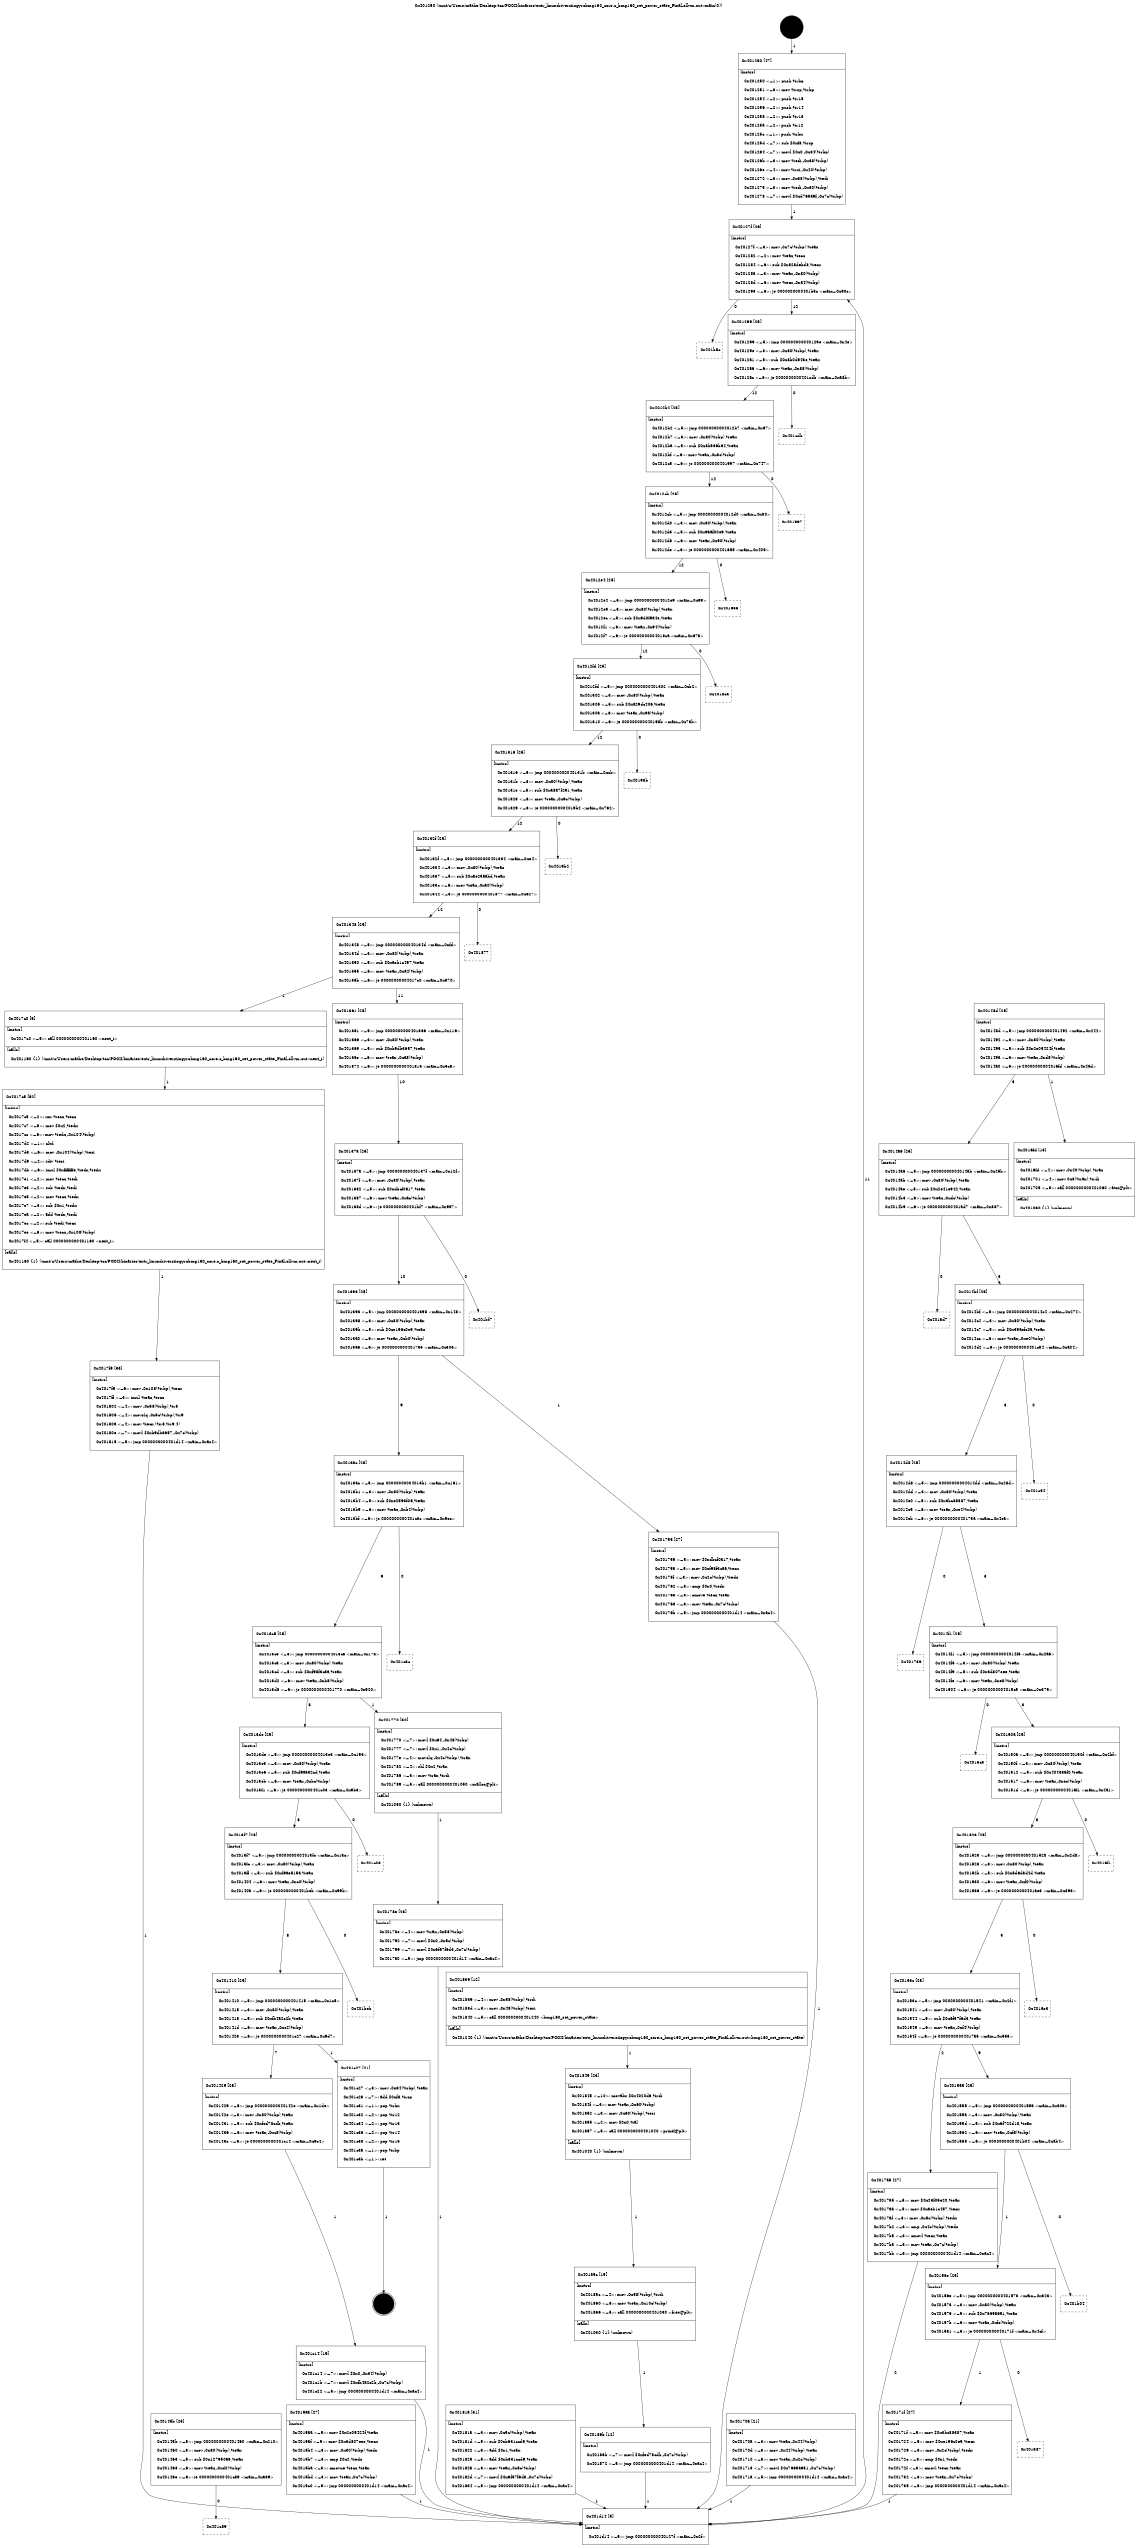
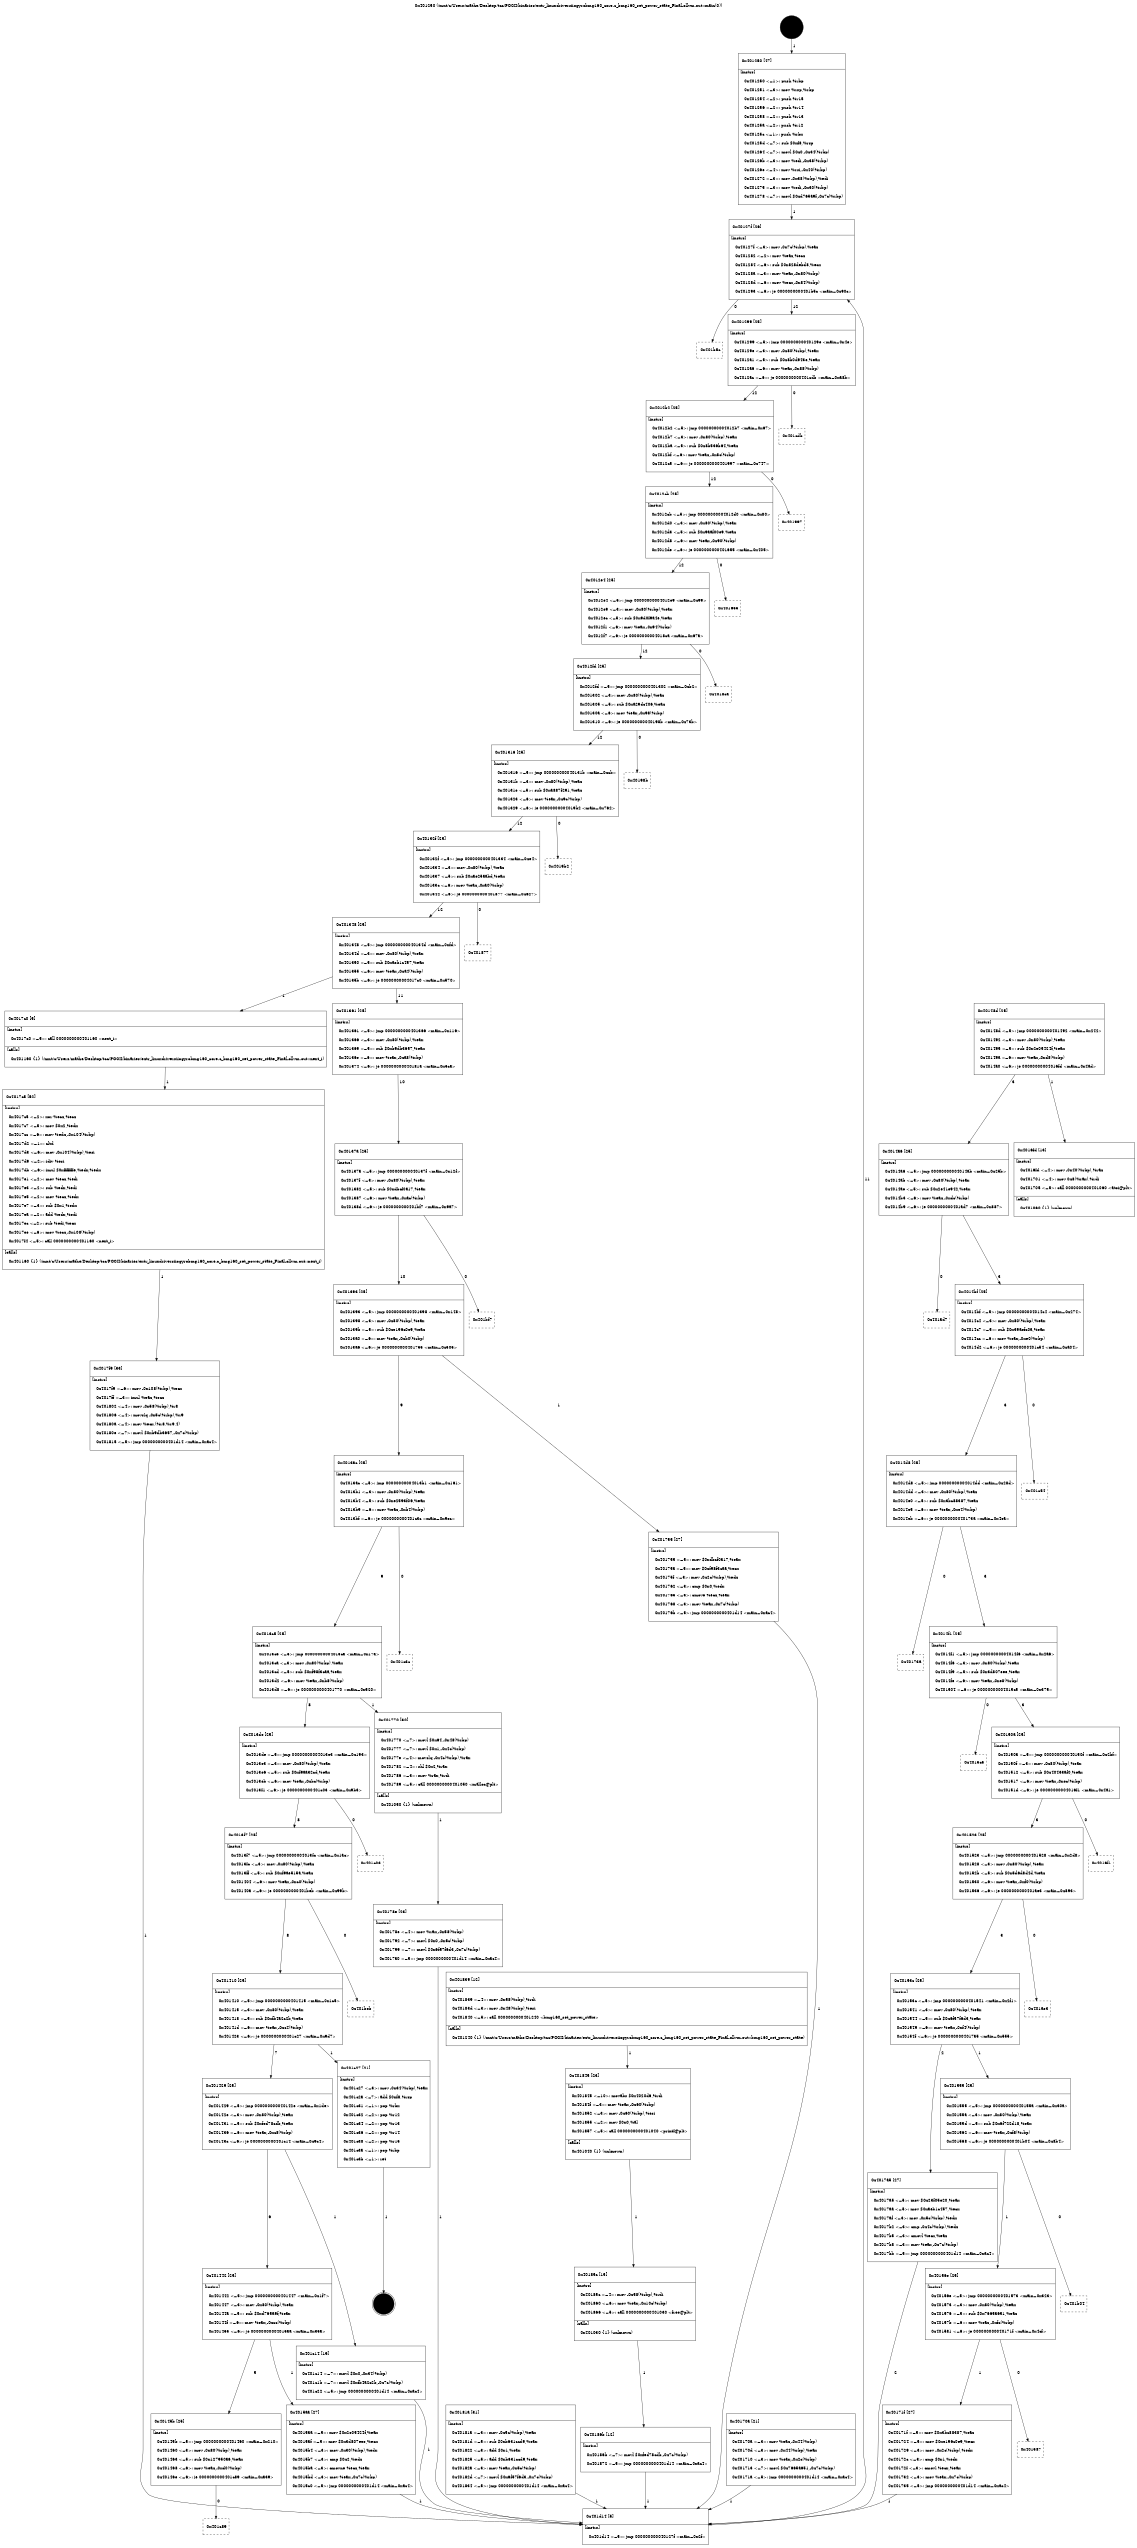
edge "0x40153c [25]" -> "0x401555 [25]": label " 9" -> " 1"
node "0x401442 [25]": added
